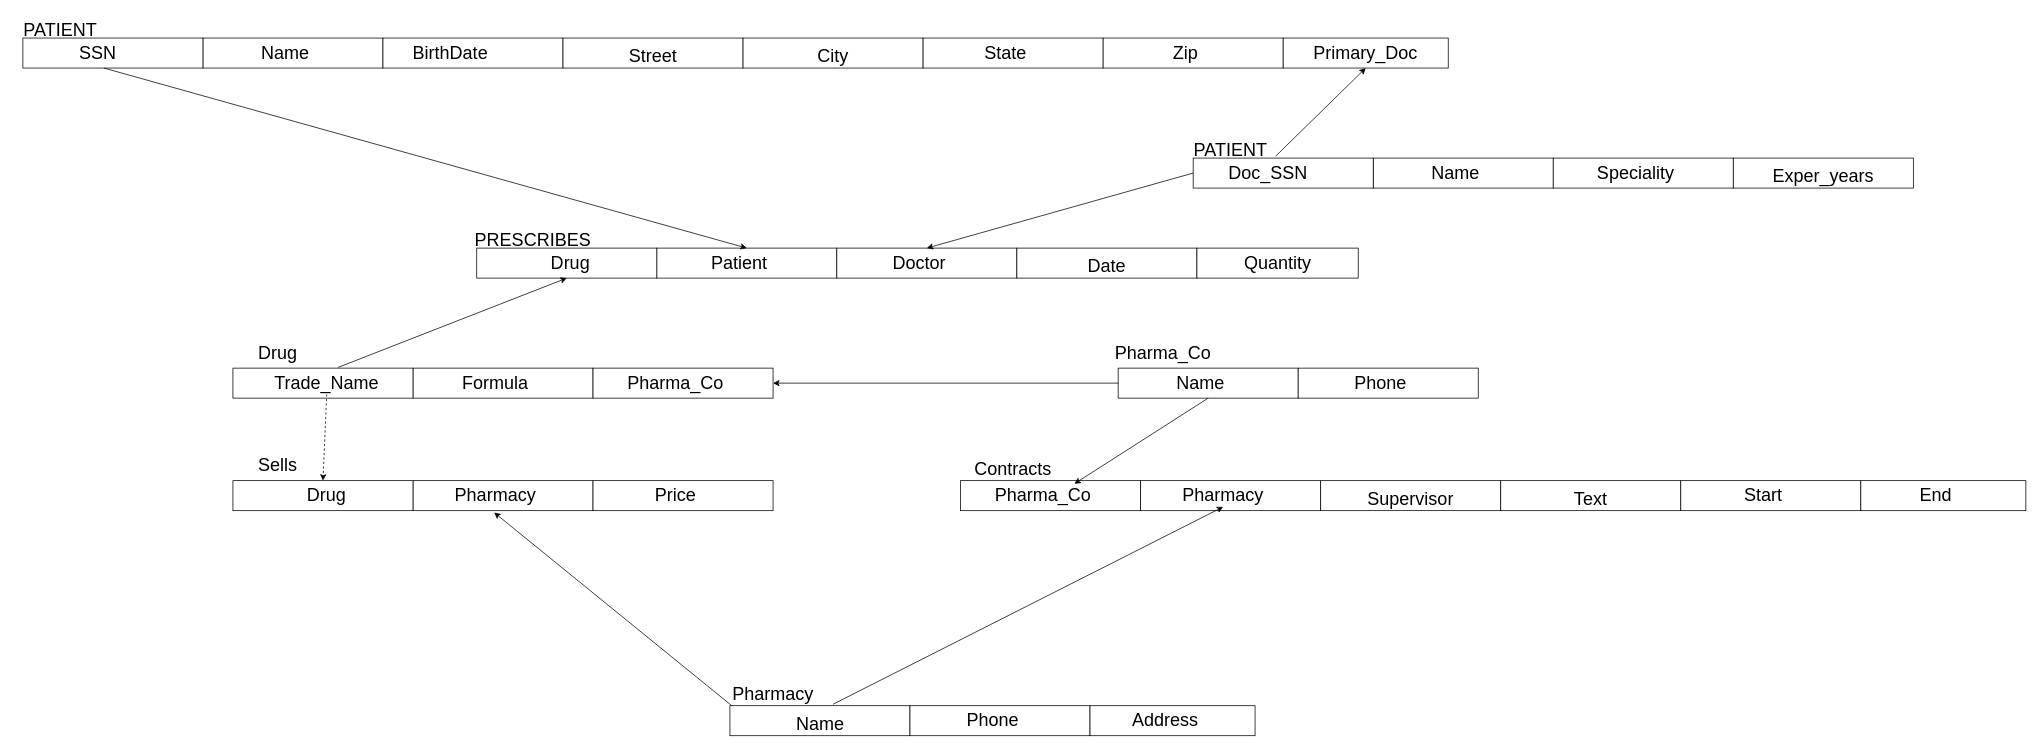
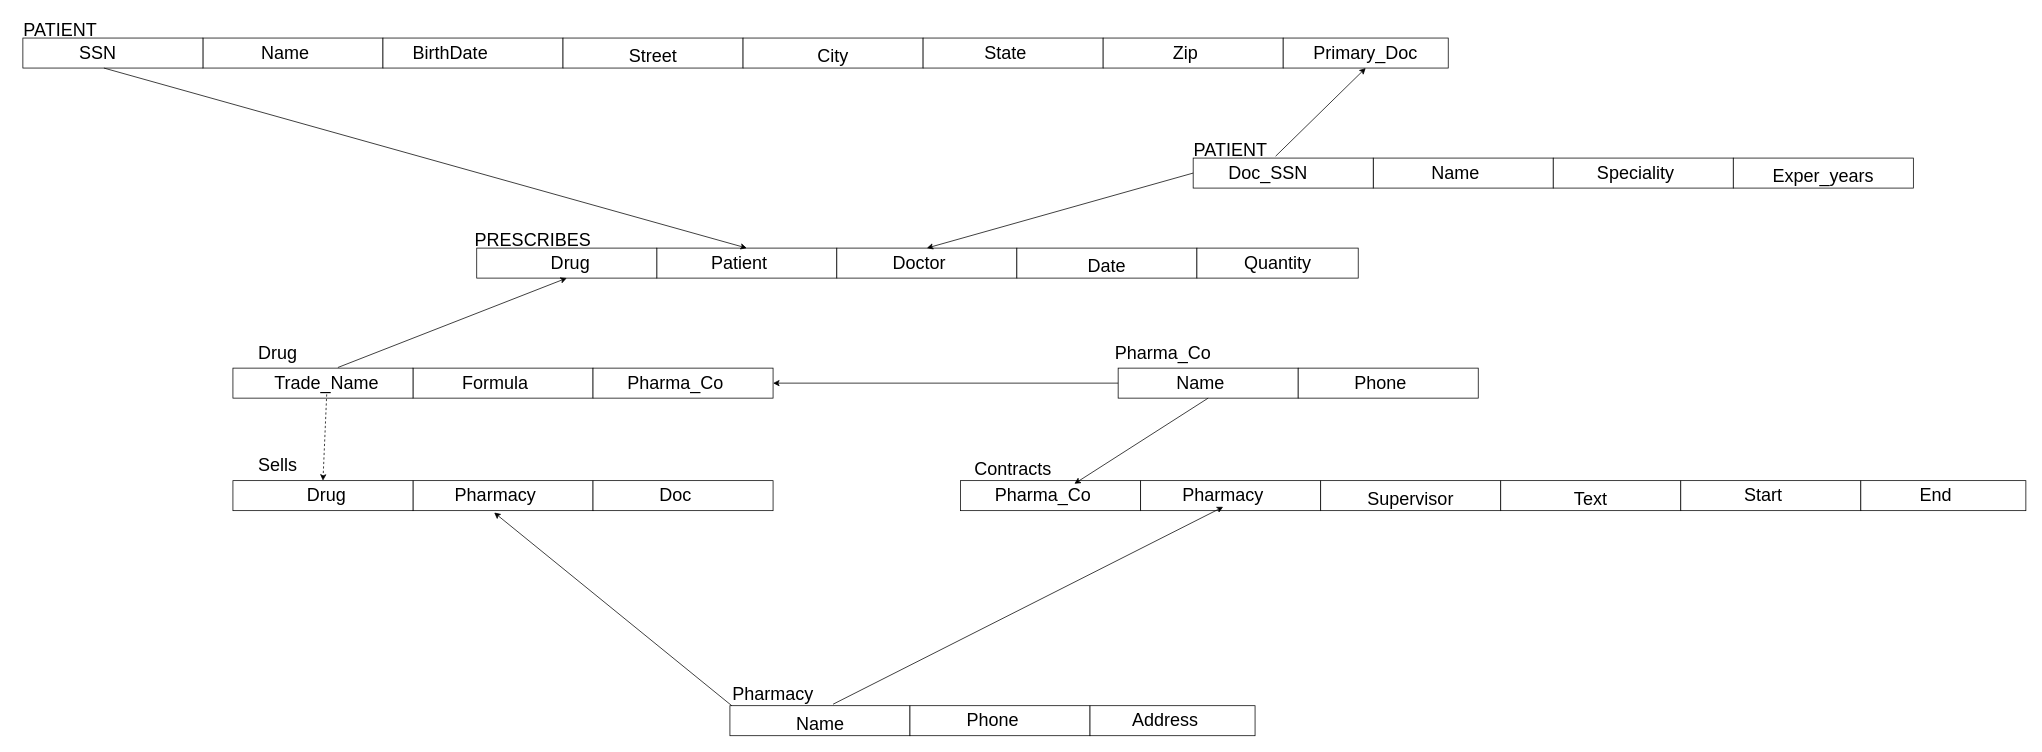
node "Price": label "Price" -> "Doc"
